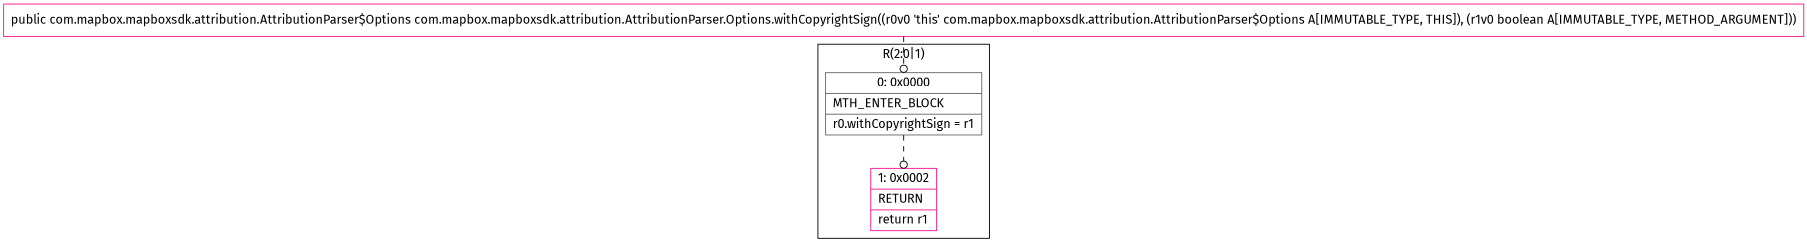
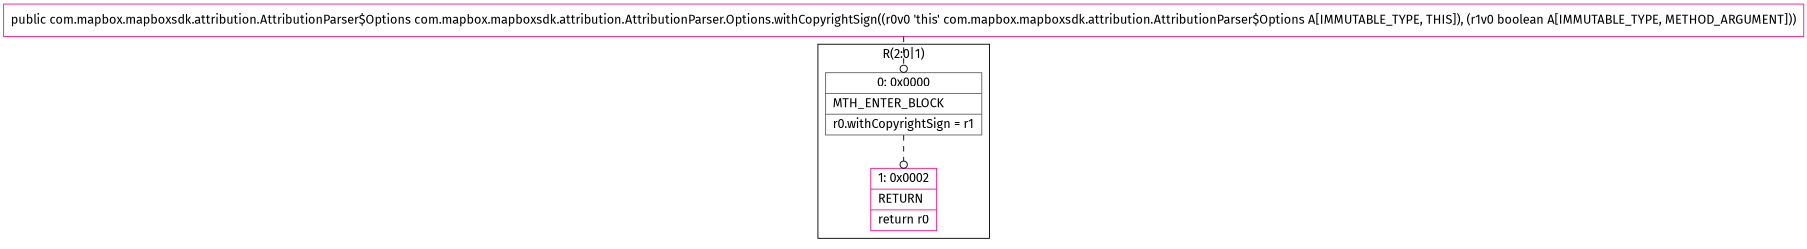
node "1: 0x0002": text "return r1" -> "return r0"
